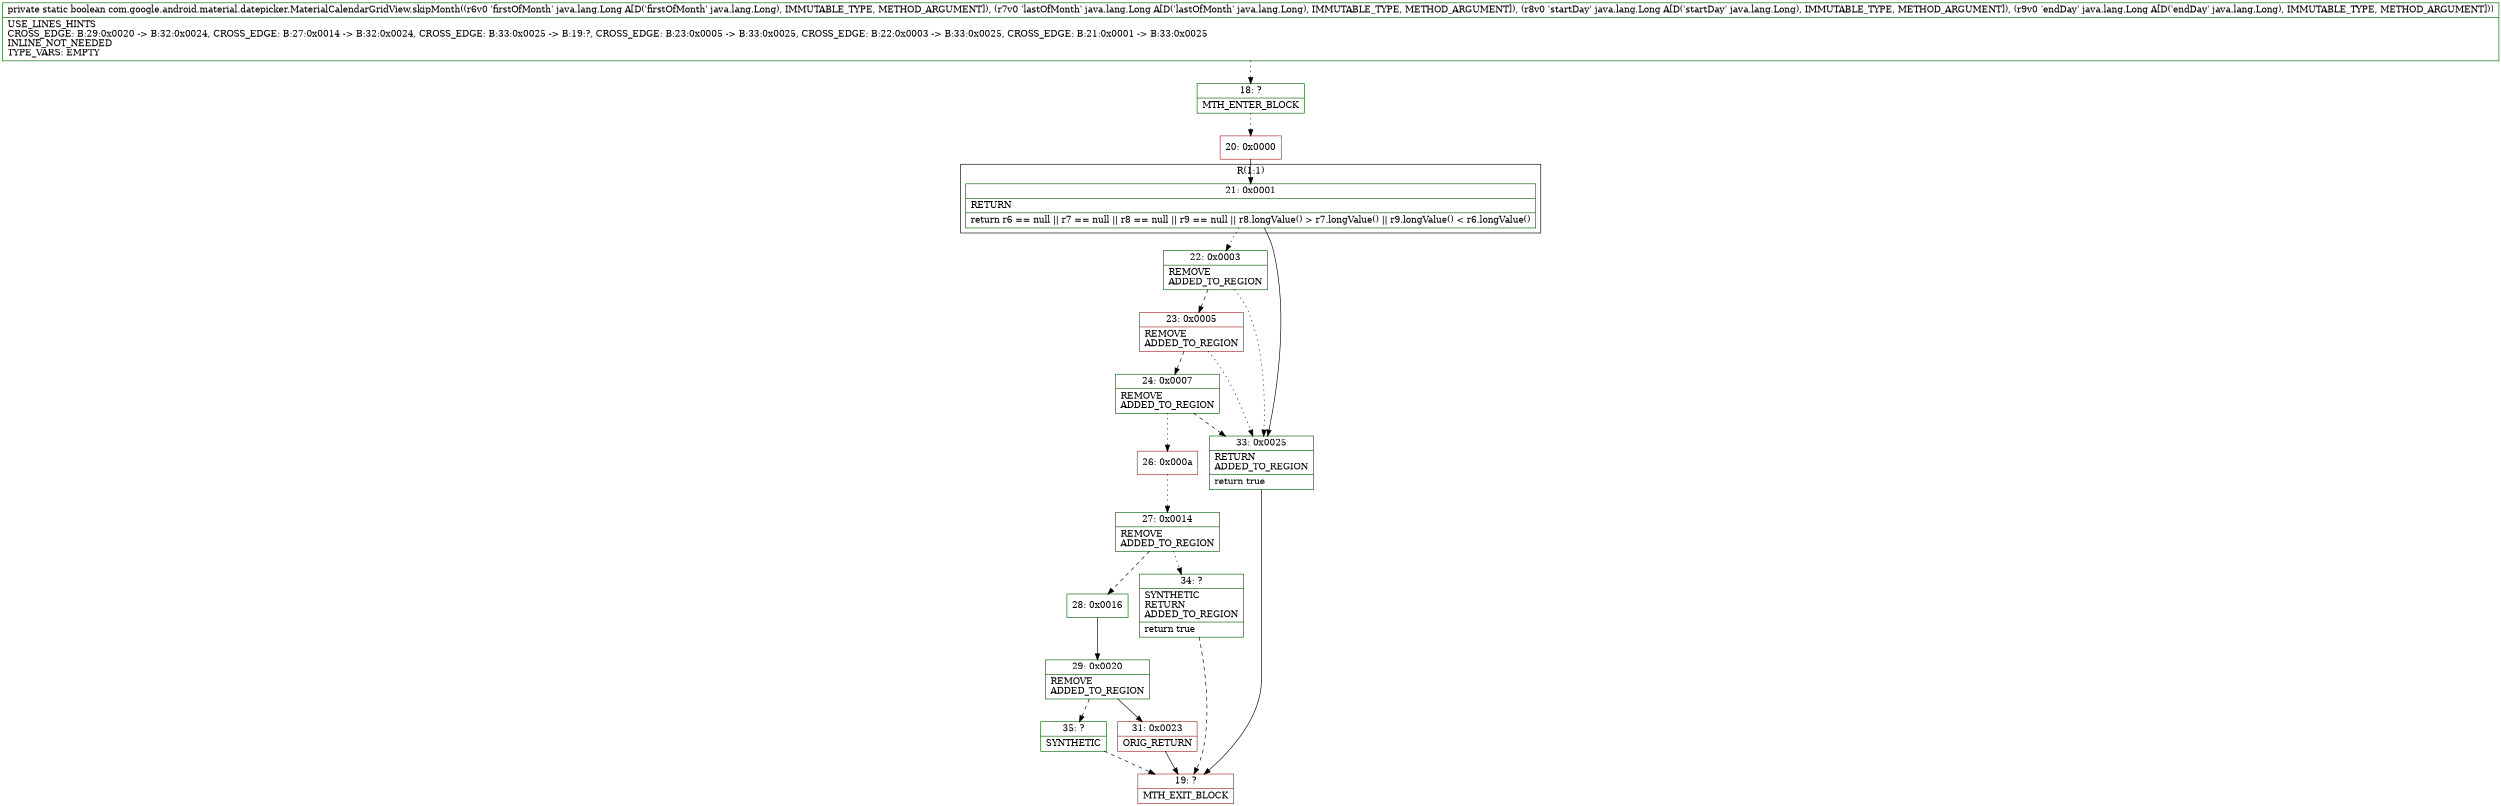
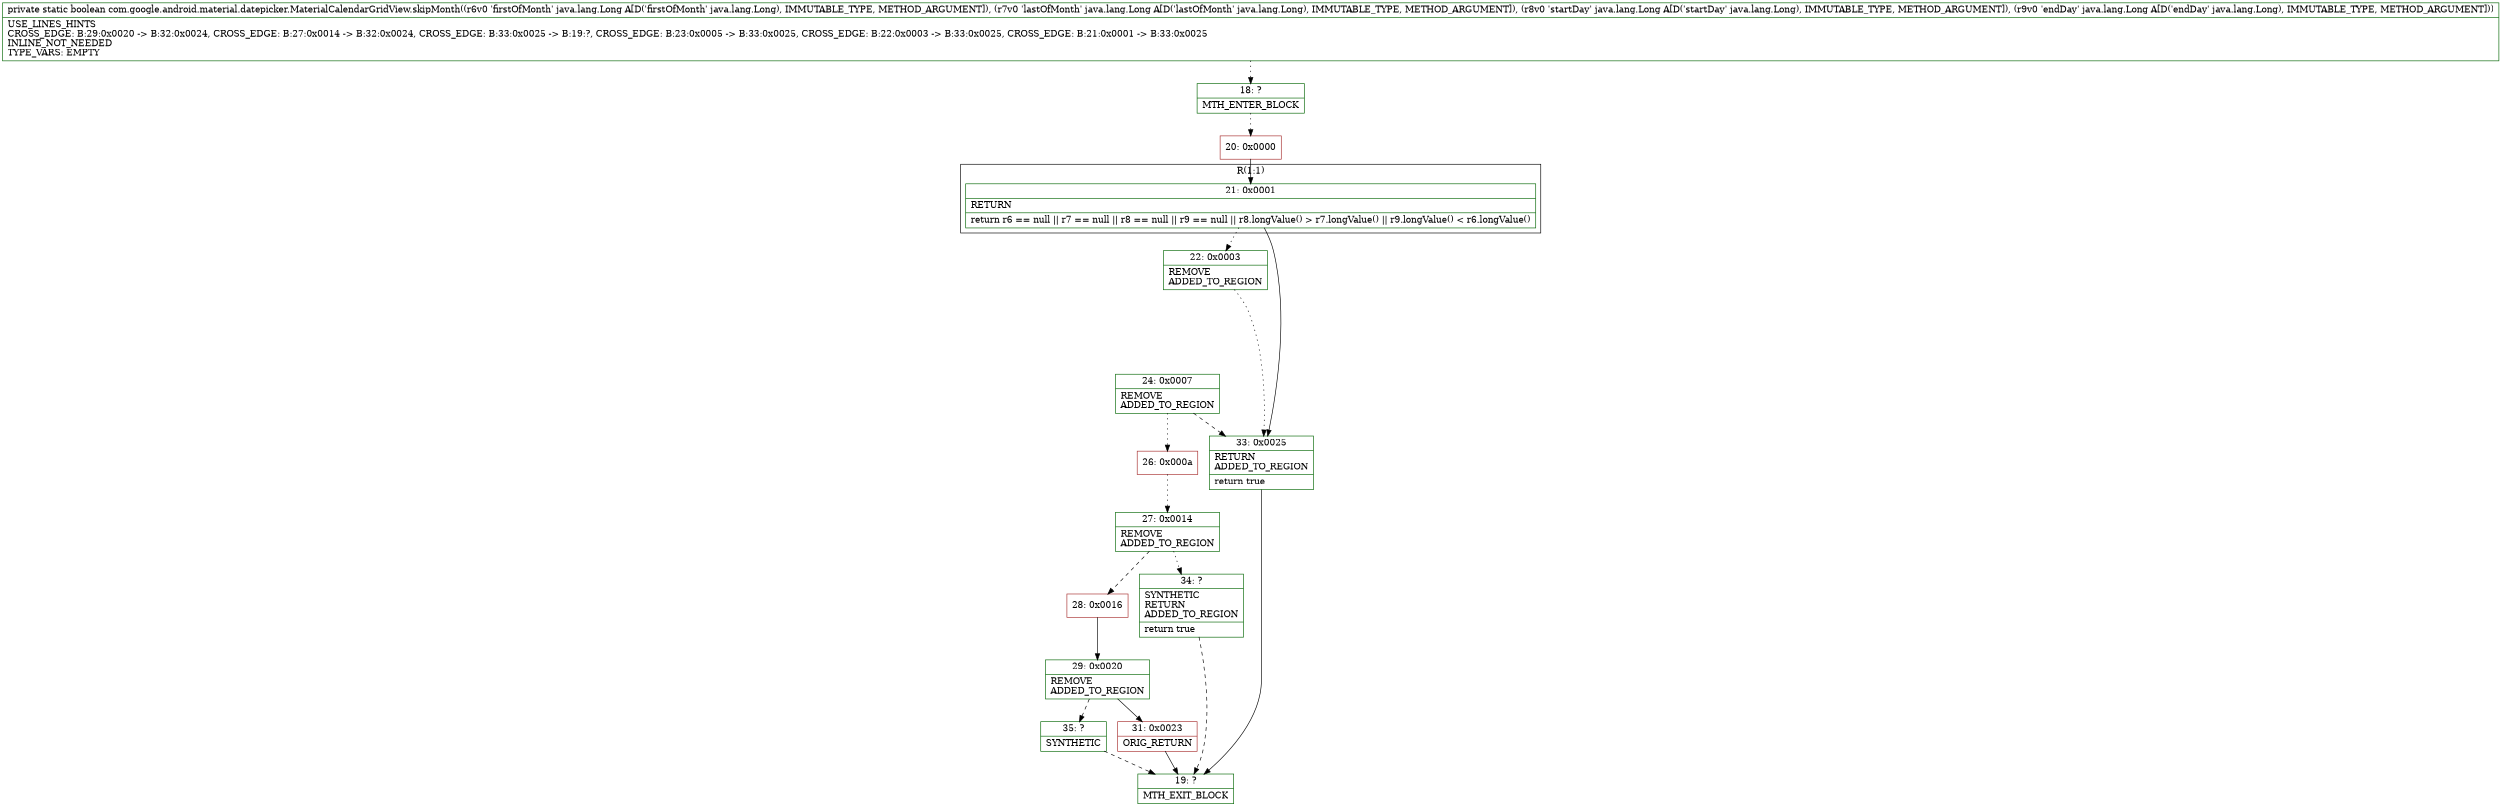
node "23: 0x0005": removed
node "28: 0x0016": color darkgreen -> brown
node "19: ?": color brown -> darkgreen
